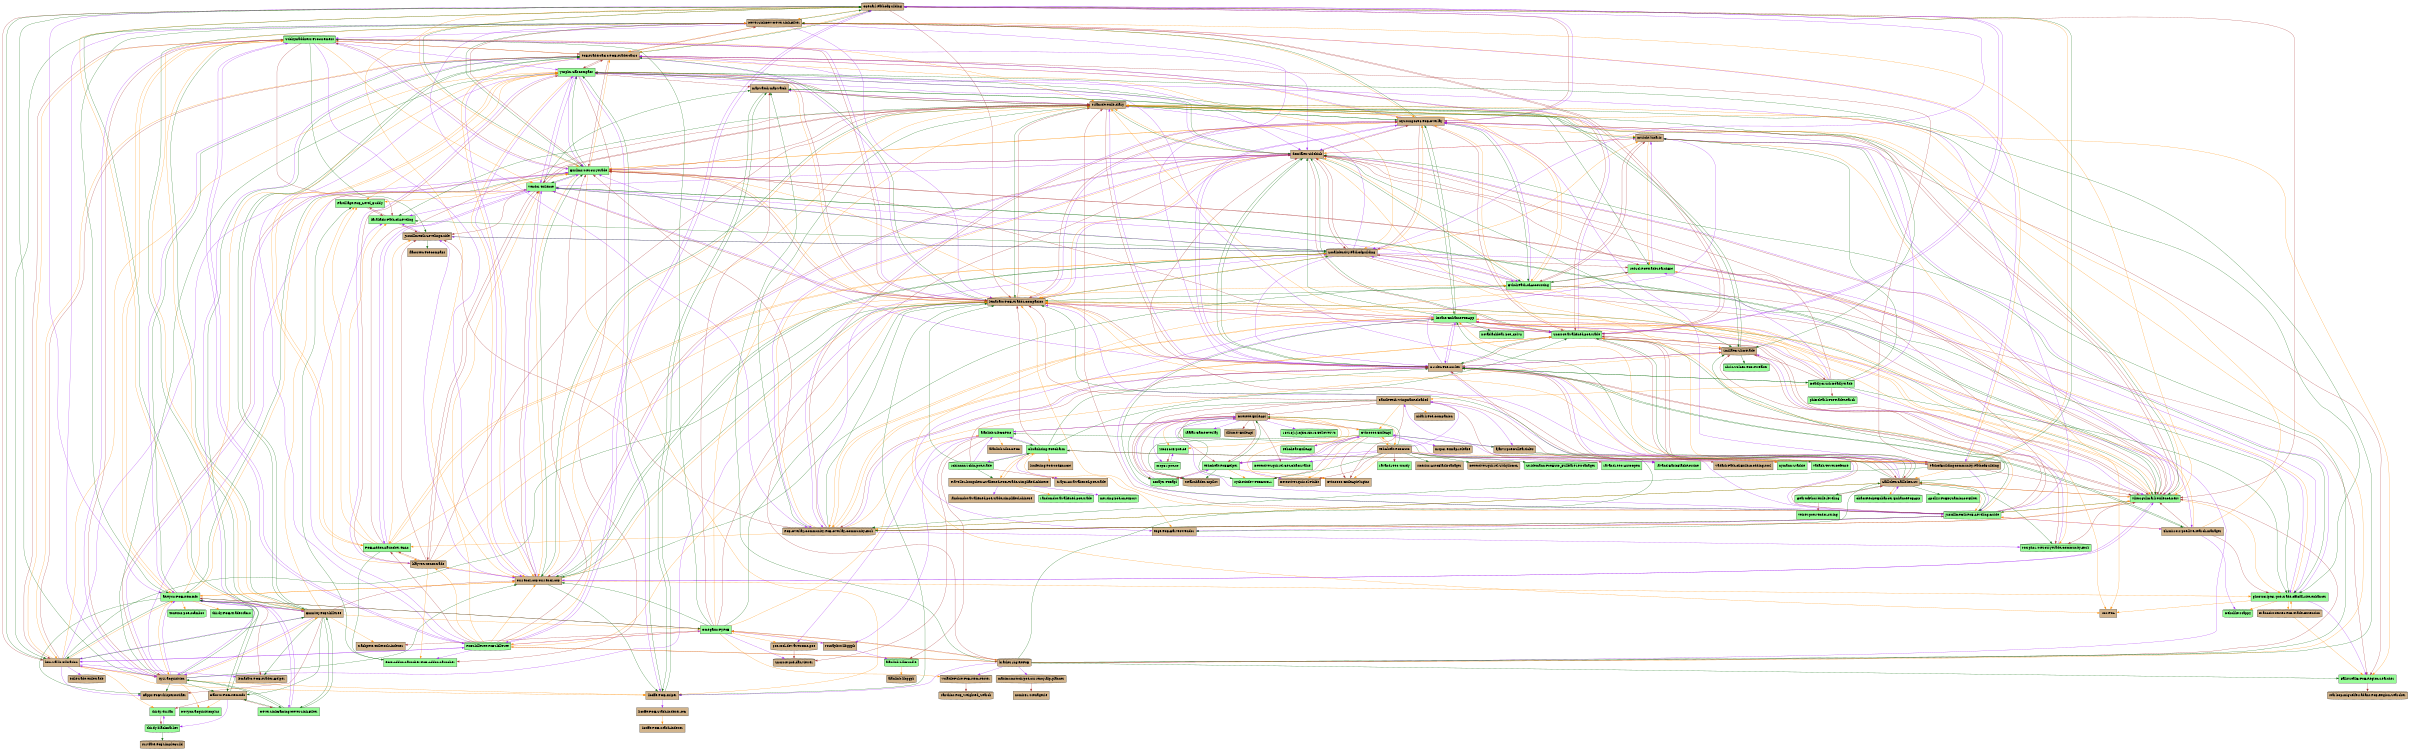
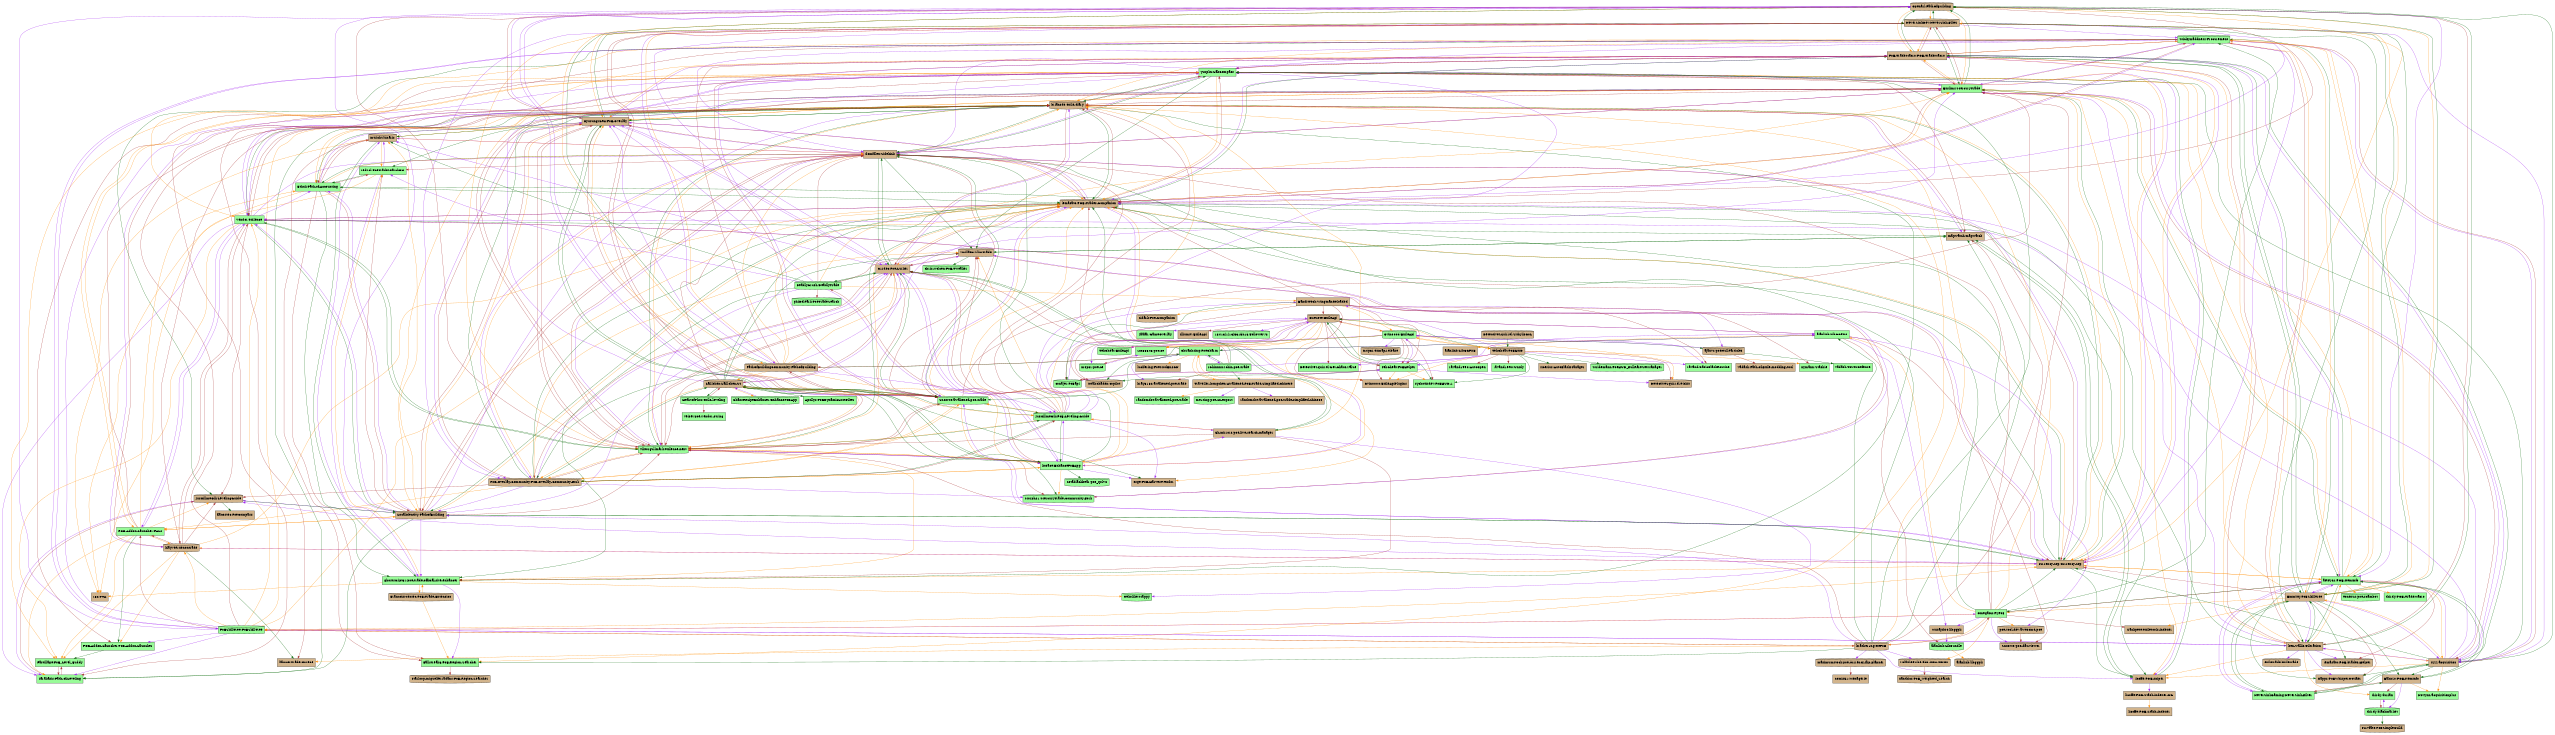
edge "Openarl/PathOfBuilding" -> "PoESkillTree/PoESkillTree": removed
node "IlliumIv/ExileApi": shape cylinder -> box
edge "TehCheat/PoEHUD" -> "DetectiveSquirrel/SithylisQoL": reversed
edge "MuxaJIbI4/libggpk" -> "OmegaK2/PyPoE": removed
node "labo89/TraderForPoe": added
